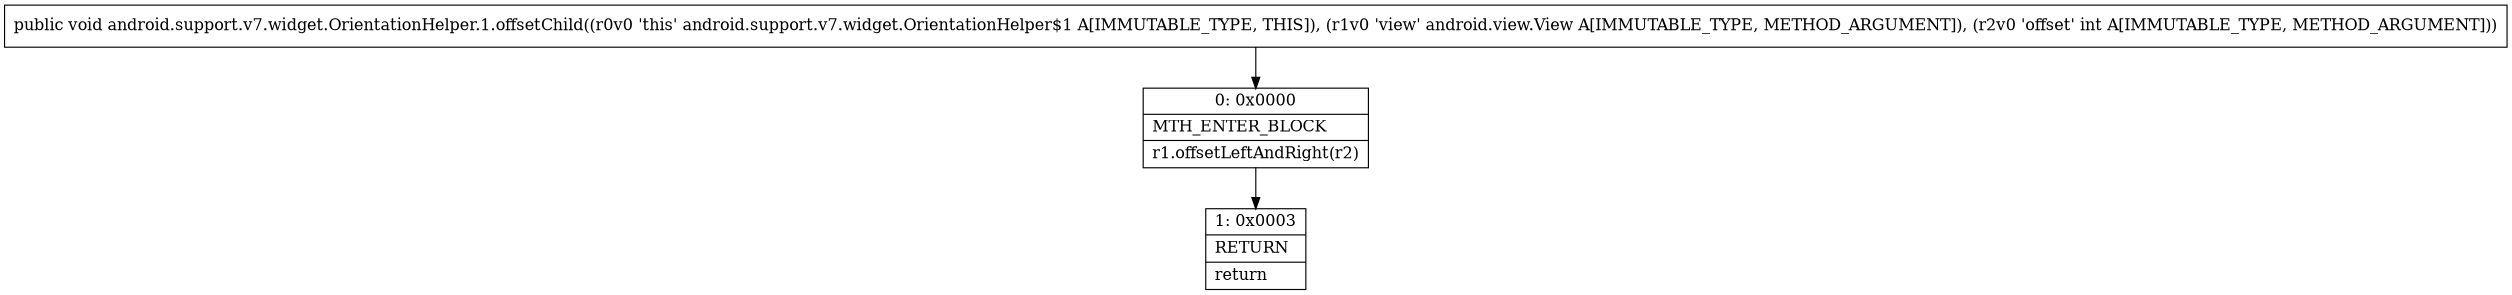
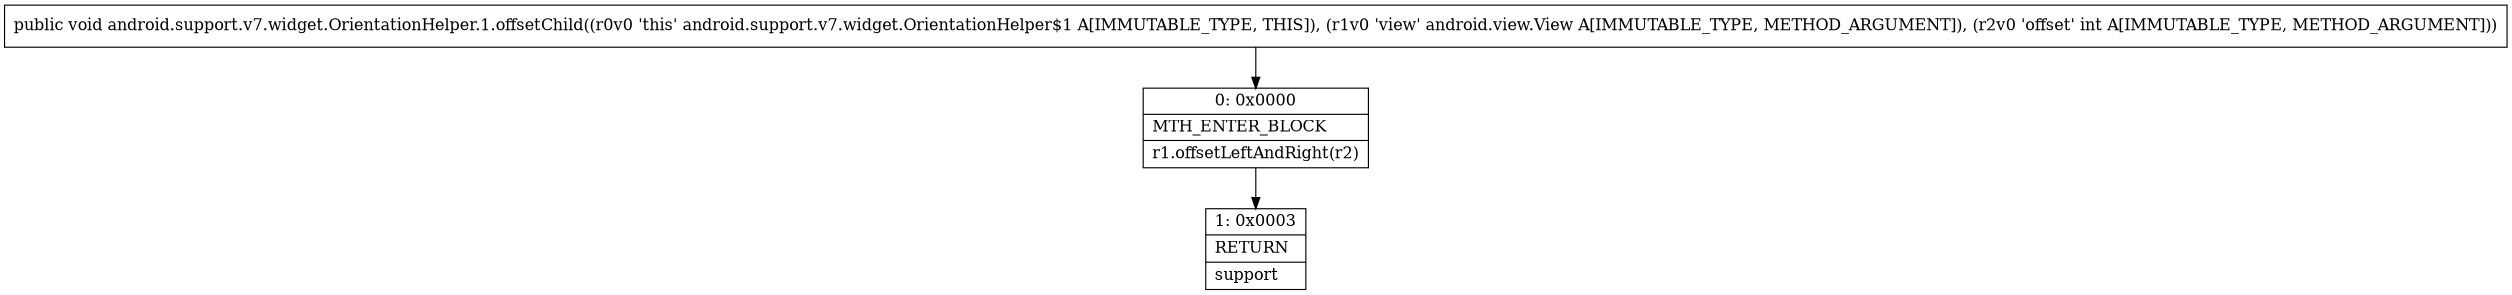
node "1: 0x0003": text "return" -> "support"
